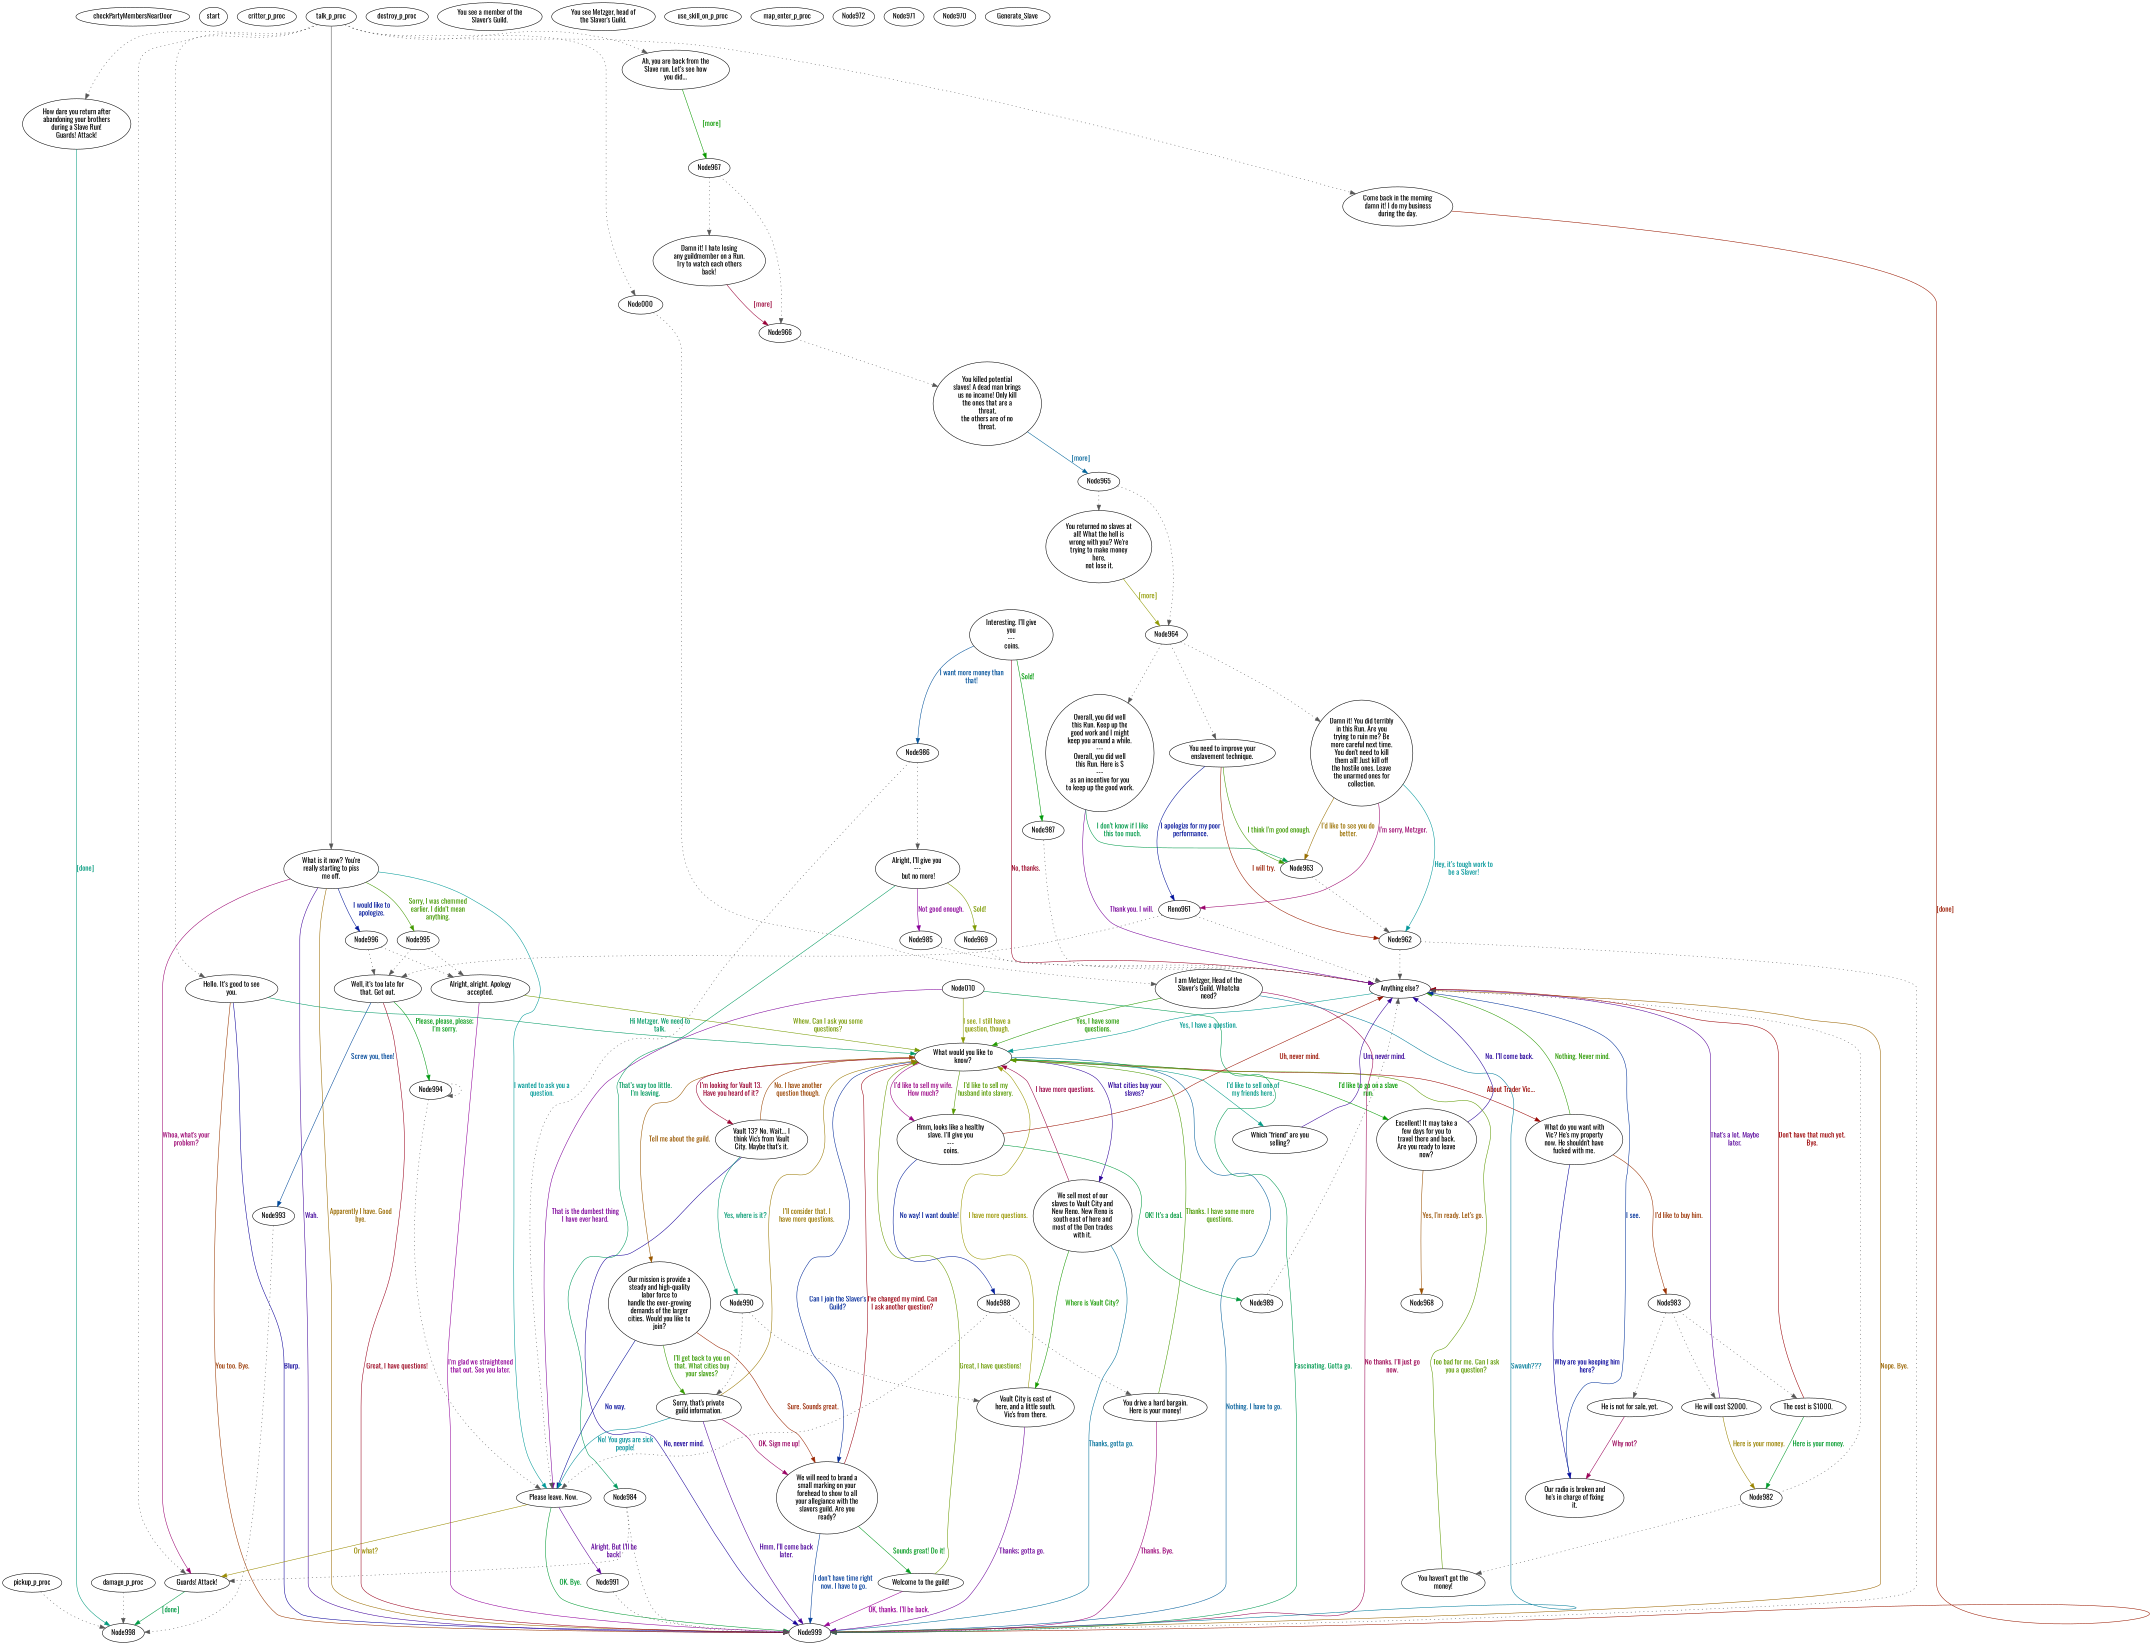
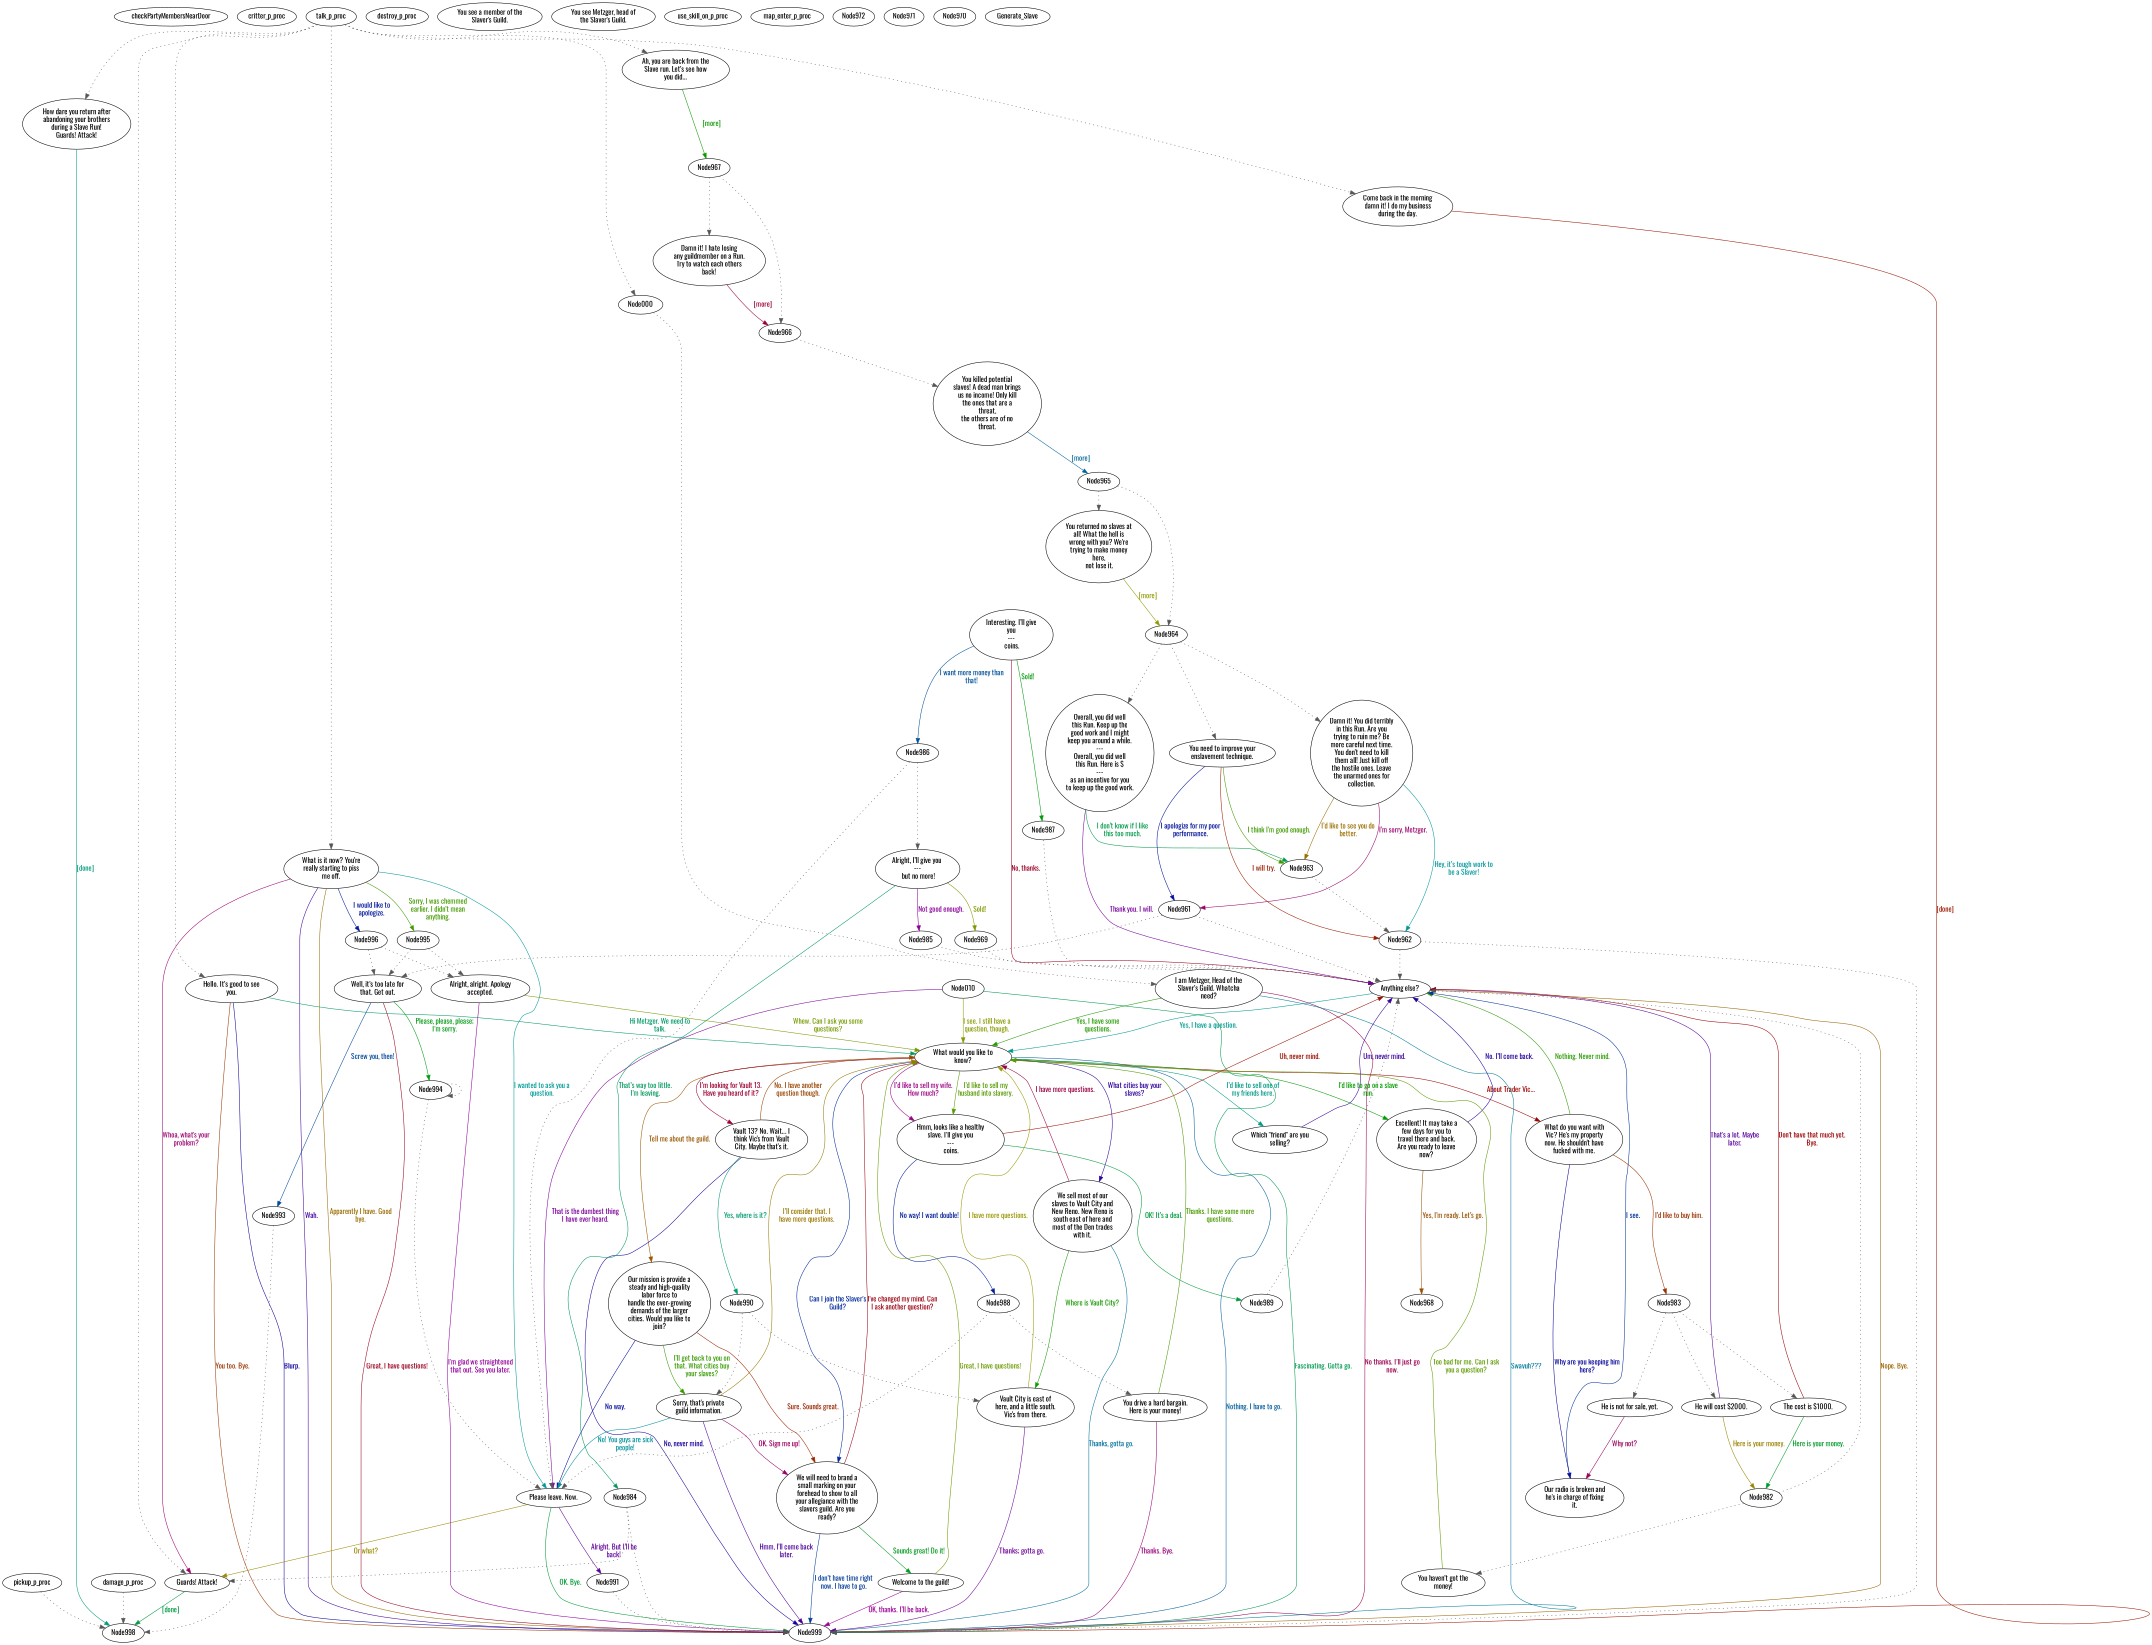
node "start": removed
edge "talk_p_proc" -> "What is it now? You're really starting to piss me off.": style solid -> dotted
node "Reno961": label "Reno961" -> "Node961"
